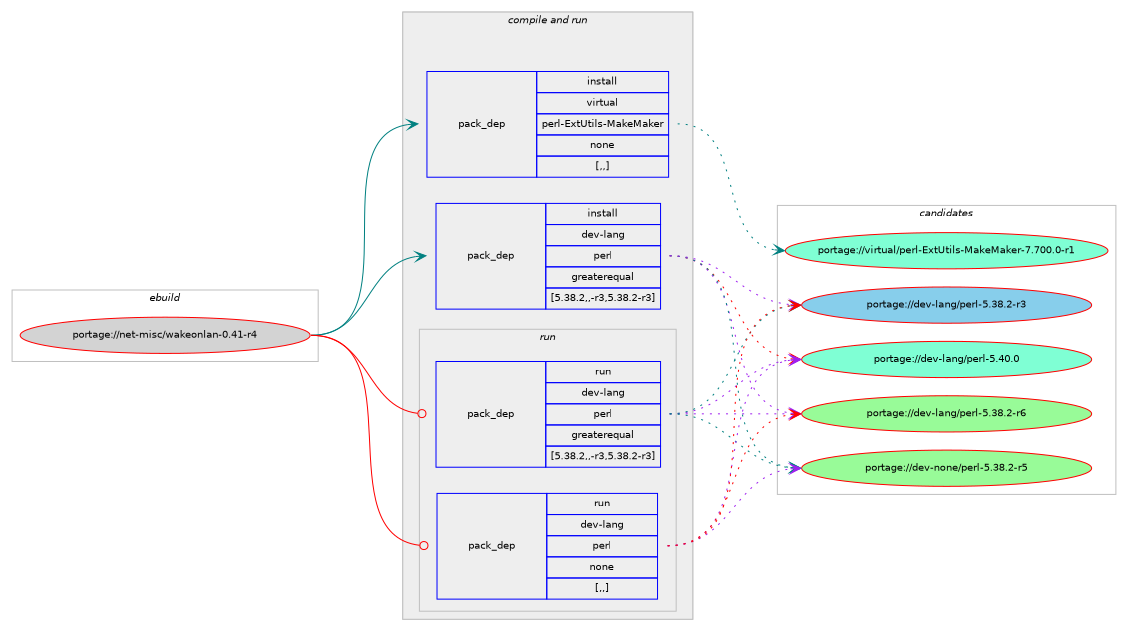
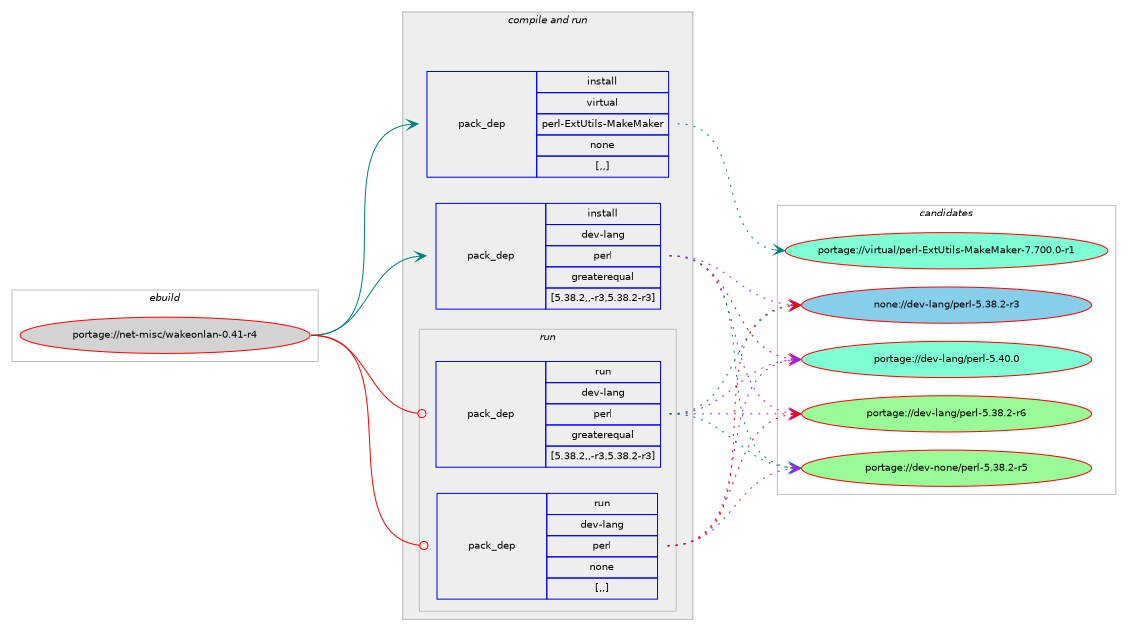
node "portage://dev-lang/perl-5.38.2-r3": label "portage://dev-lang/perl-5.38.2-r3" -> "none://dev-lang/perl-5.38.2-r3"
